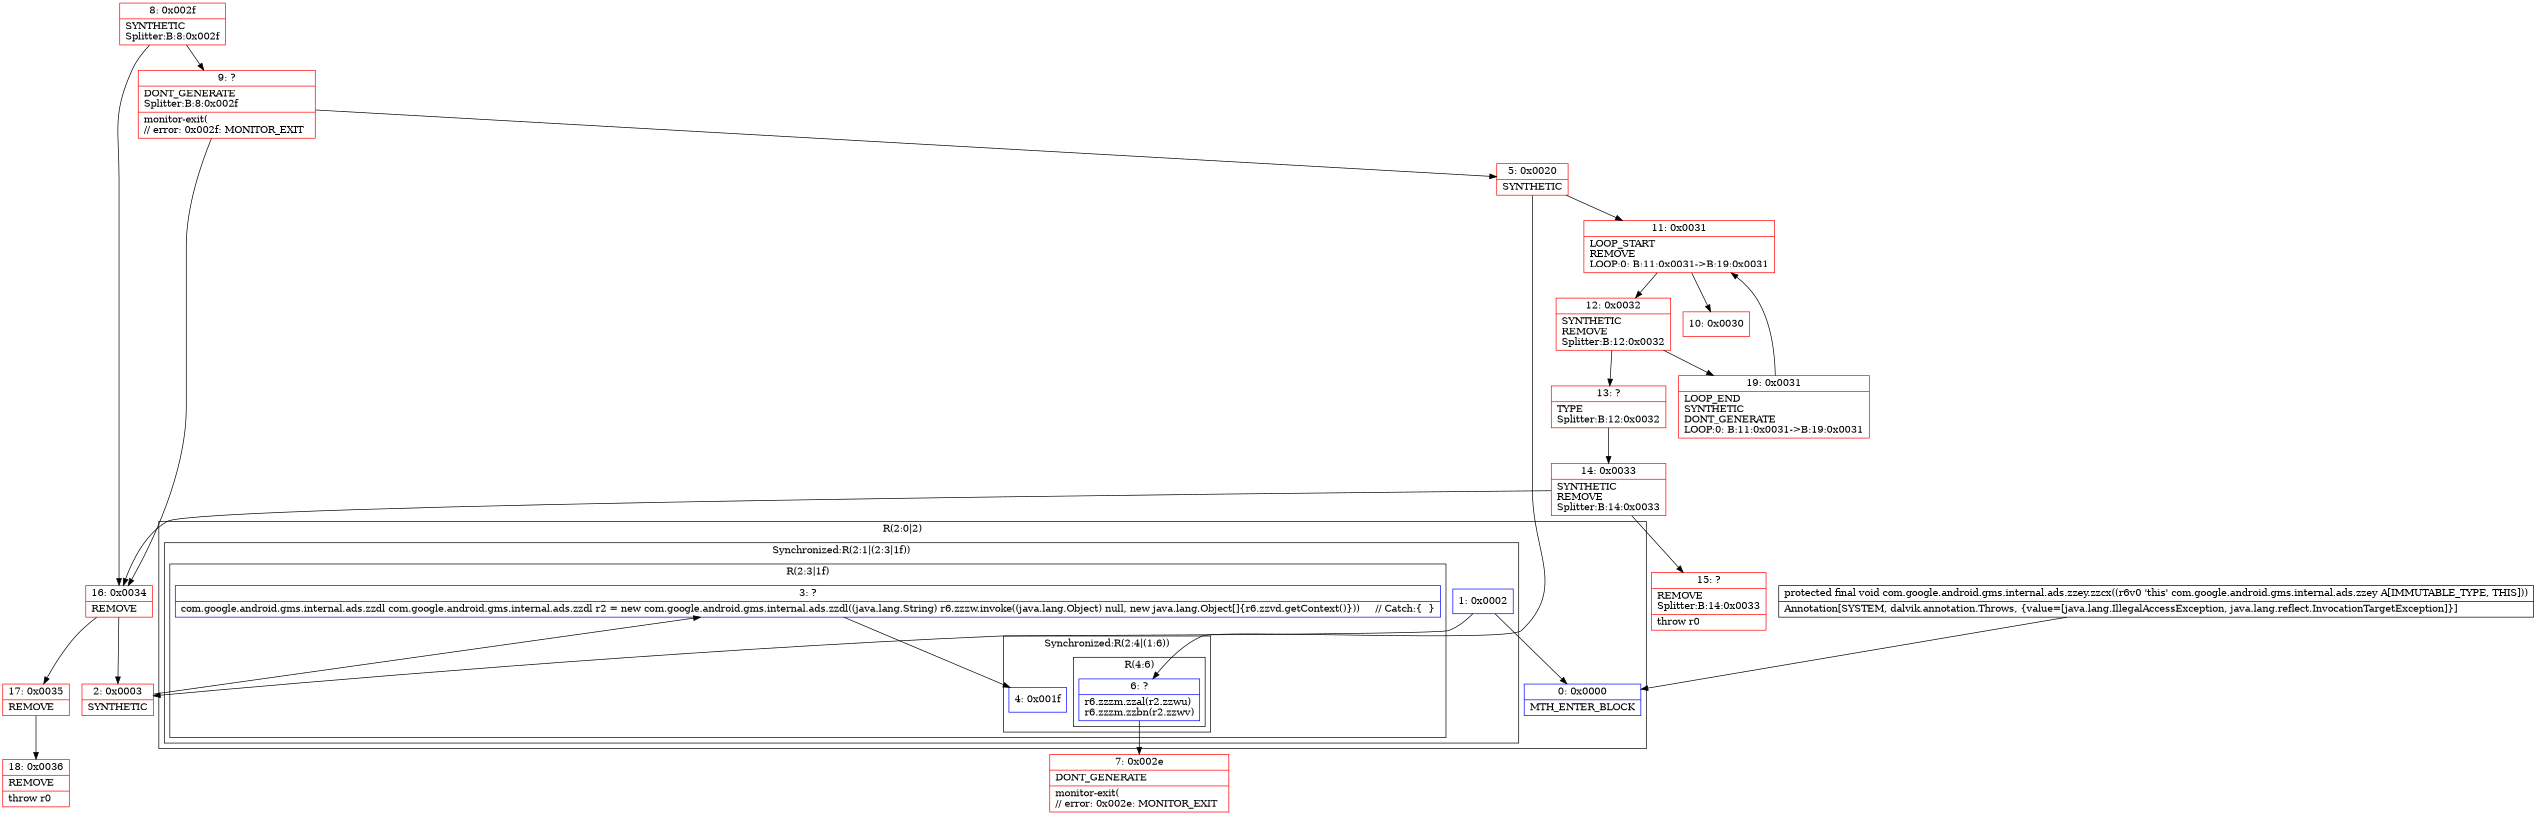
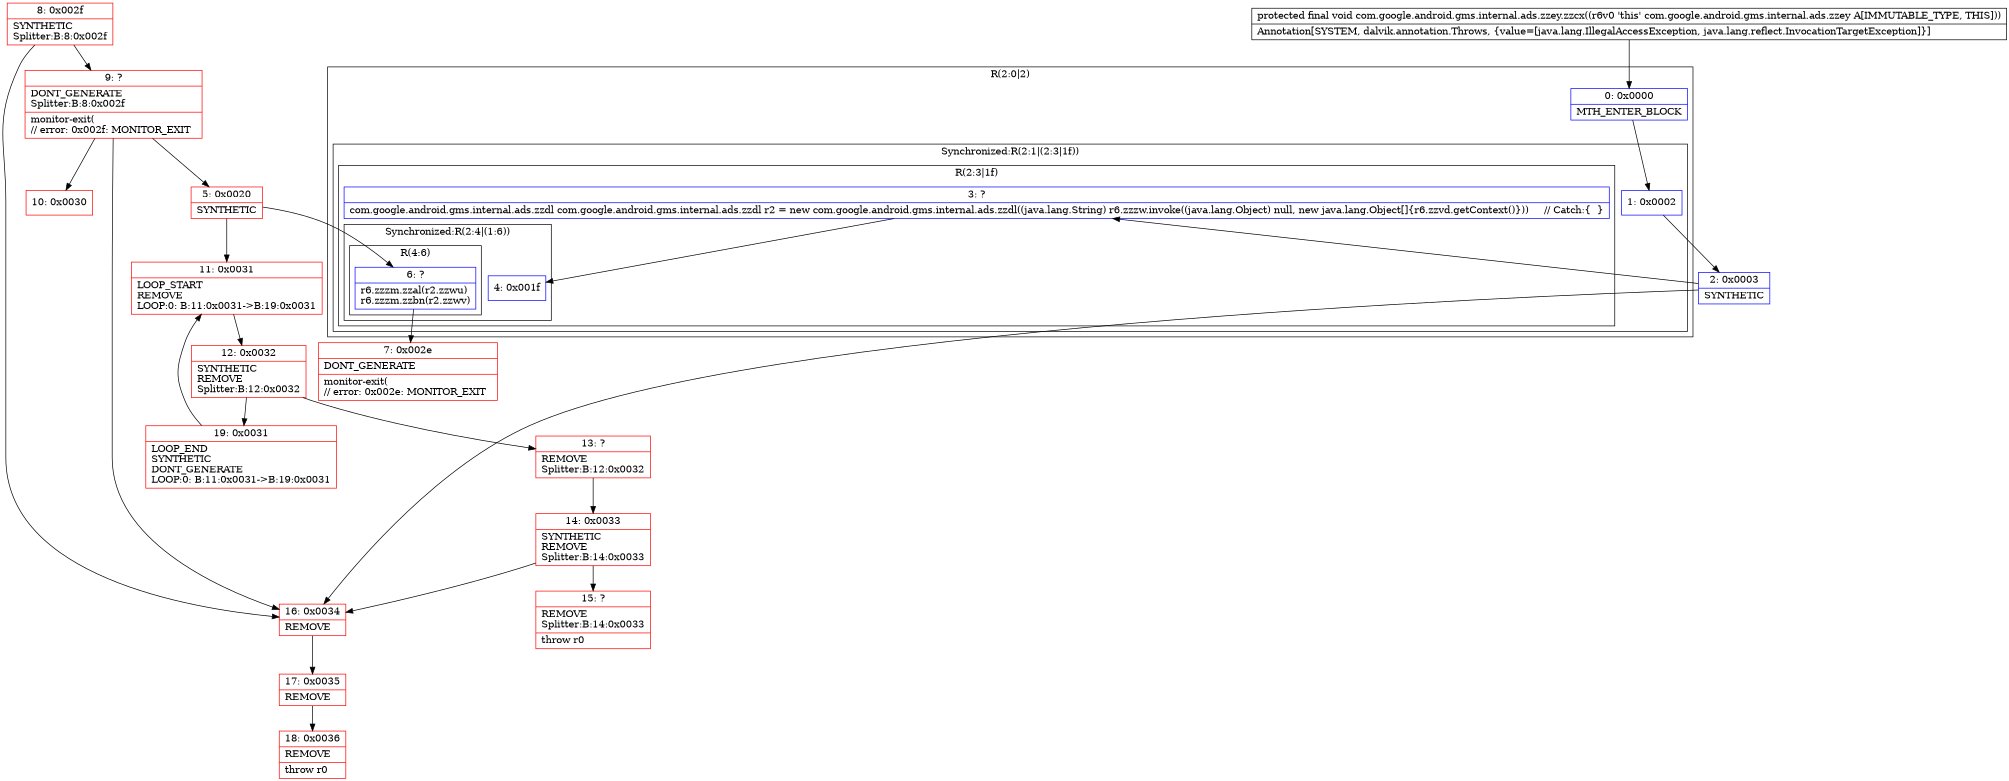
edge "11: 0x0031" -> "10: 0x0030": now "9: ?" -> "10: 0x0030"
node "13: ?": text "TYPE" -> "REMOVE"
edge "1: 0x0002" -> "0: 0x0000": reversed
edge "16: 0x0034" -> "2: 0x0003": reversed
node "2: 0x0003": color red -> blue
